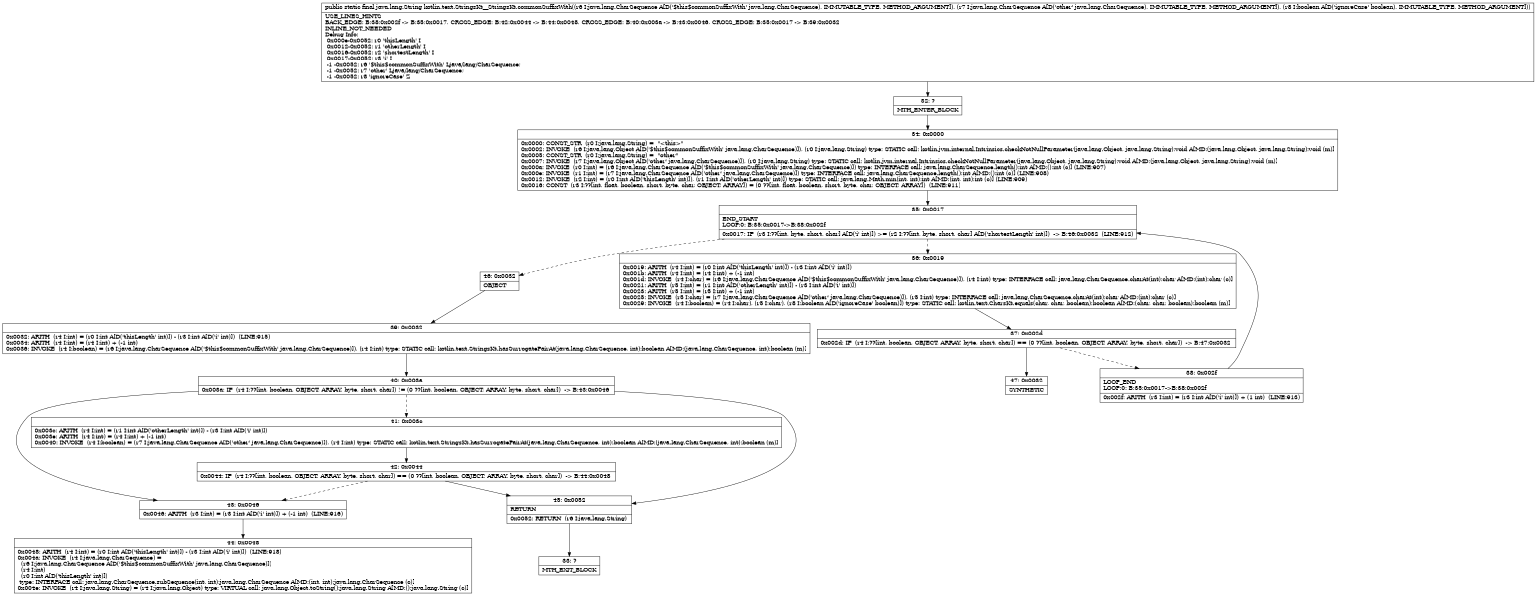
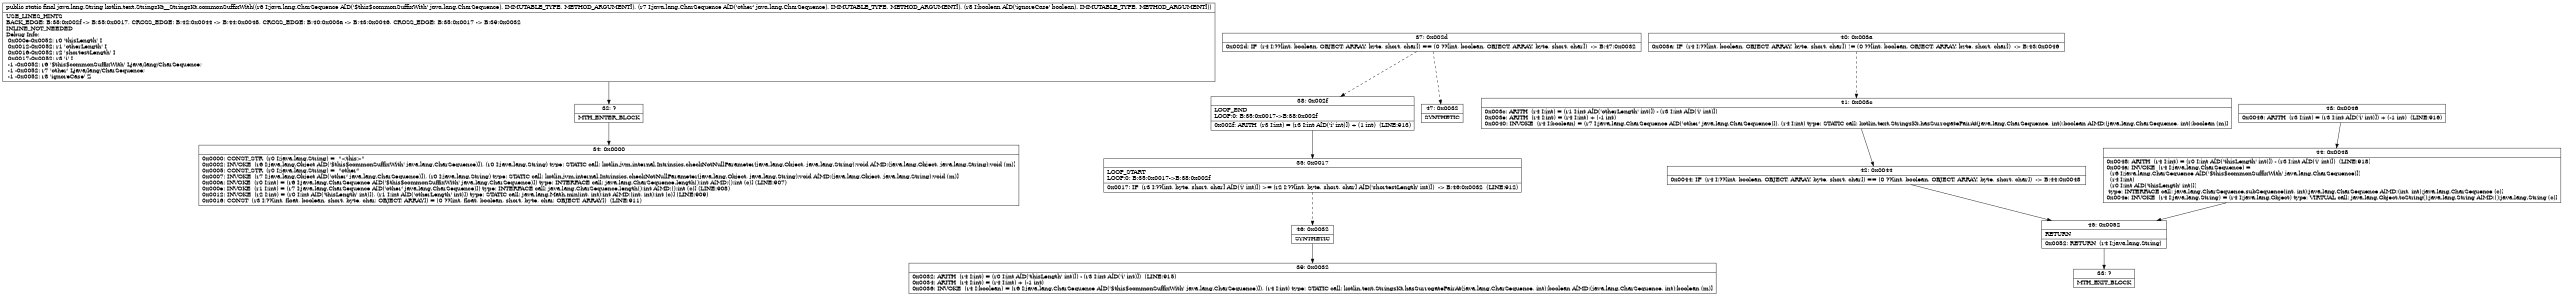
edge "34: 0x0000" -> "35: 0x0017": removed
node "35: 0x0017": text "END_START" -> "LOOP_START"
node "36: 0x0019": removed
node "46: 0x0032": text "OBJECT" -> "SYNTHETIC"
edge "37: 0x002d" -> "47: 0x0032": style solid -> dashed
edge "39: 0x0032" -> "40: 0x003a": removed
edge "40: 0x003a" -> "43: 0x0046": removed
edge "40: 0x003a" -> "45: 0x0052": now "44: 0x0048" -> "45: 0x0052"
edge "42: 0x0044" -> "43: 0x0046": removed
node "45: 0x0052": text "0x0052: RETURN  (r6 I:java.lang.String)" -> "0x0052: RETURN  (r4 I:java.lang.String)"
